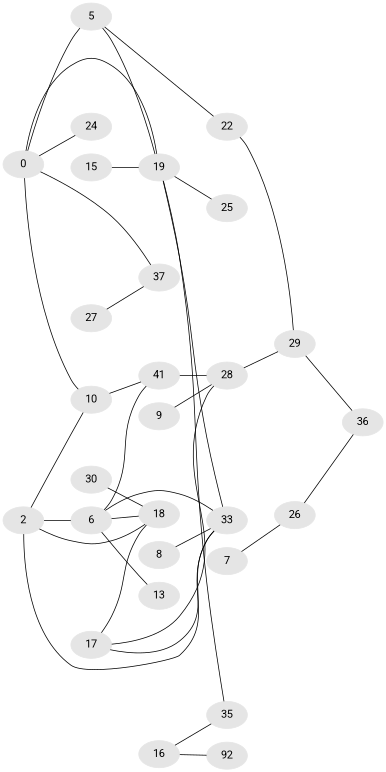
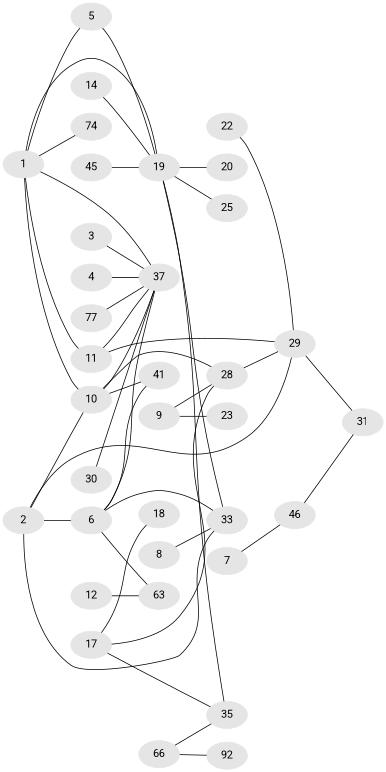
edge "5" -- "22": removed
node "14": added
node "24": label "24" -> "74"
node "0": label "0" -> "1"
node "15": label "15" -> "45"
node "20": added
node "3": added
node "4": added
node "27": label "27" -> "77"
edge "37" -- "10": added
node "11": added
edge "41" -- "28": now "10" -- "28"
node "23": added
node "36": label "36" -> "31"
edge "30" -- "18": now "30" -- "37"
node "26": label "26" -> "46"
edge "18" -- "6": now "37" -- "6"
edge "18" -- "2": now "29" -- "2"
node "12": added
node "13": label "13" -> "63"
edge "33" -- "17": now "35" -- "17"
node "16": label "16" -> "66"
